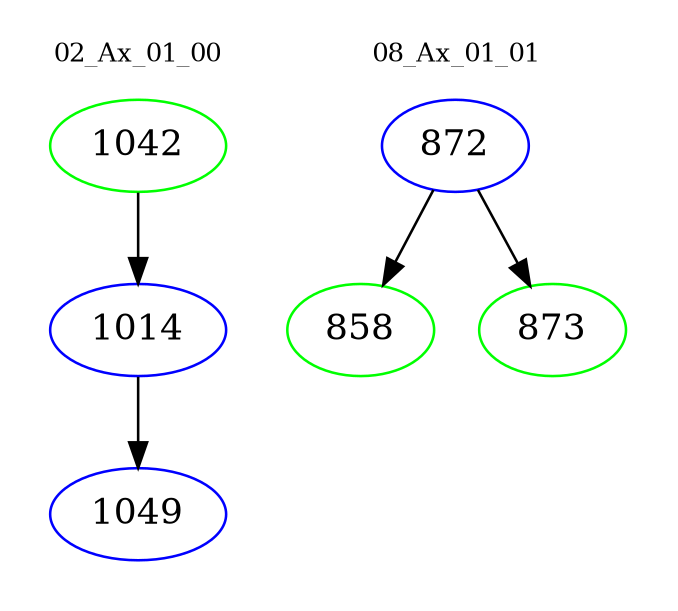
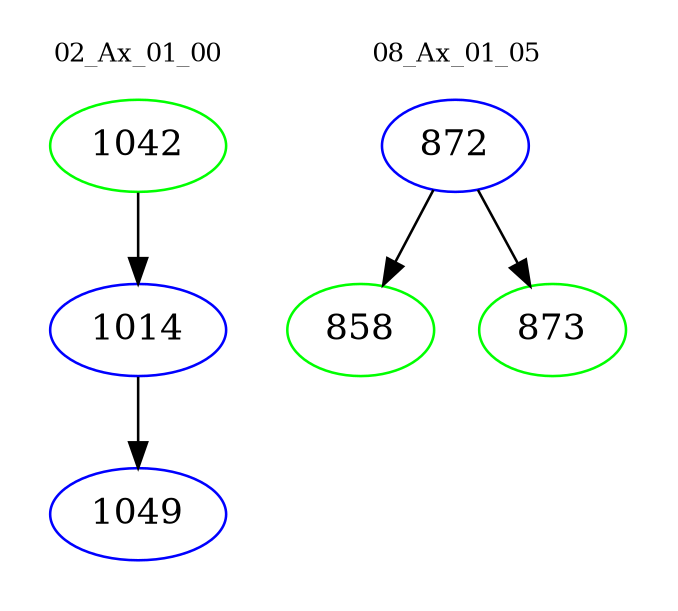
cluster "08_Ax_01_01": label "08_Ax_01_01" -> "08_Ax_01_05"
